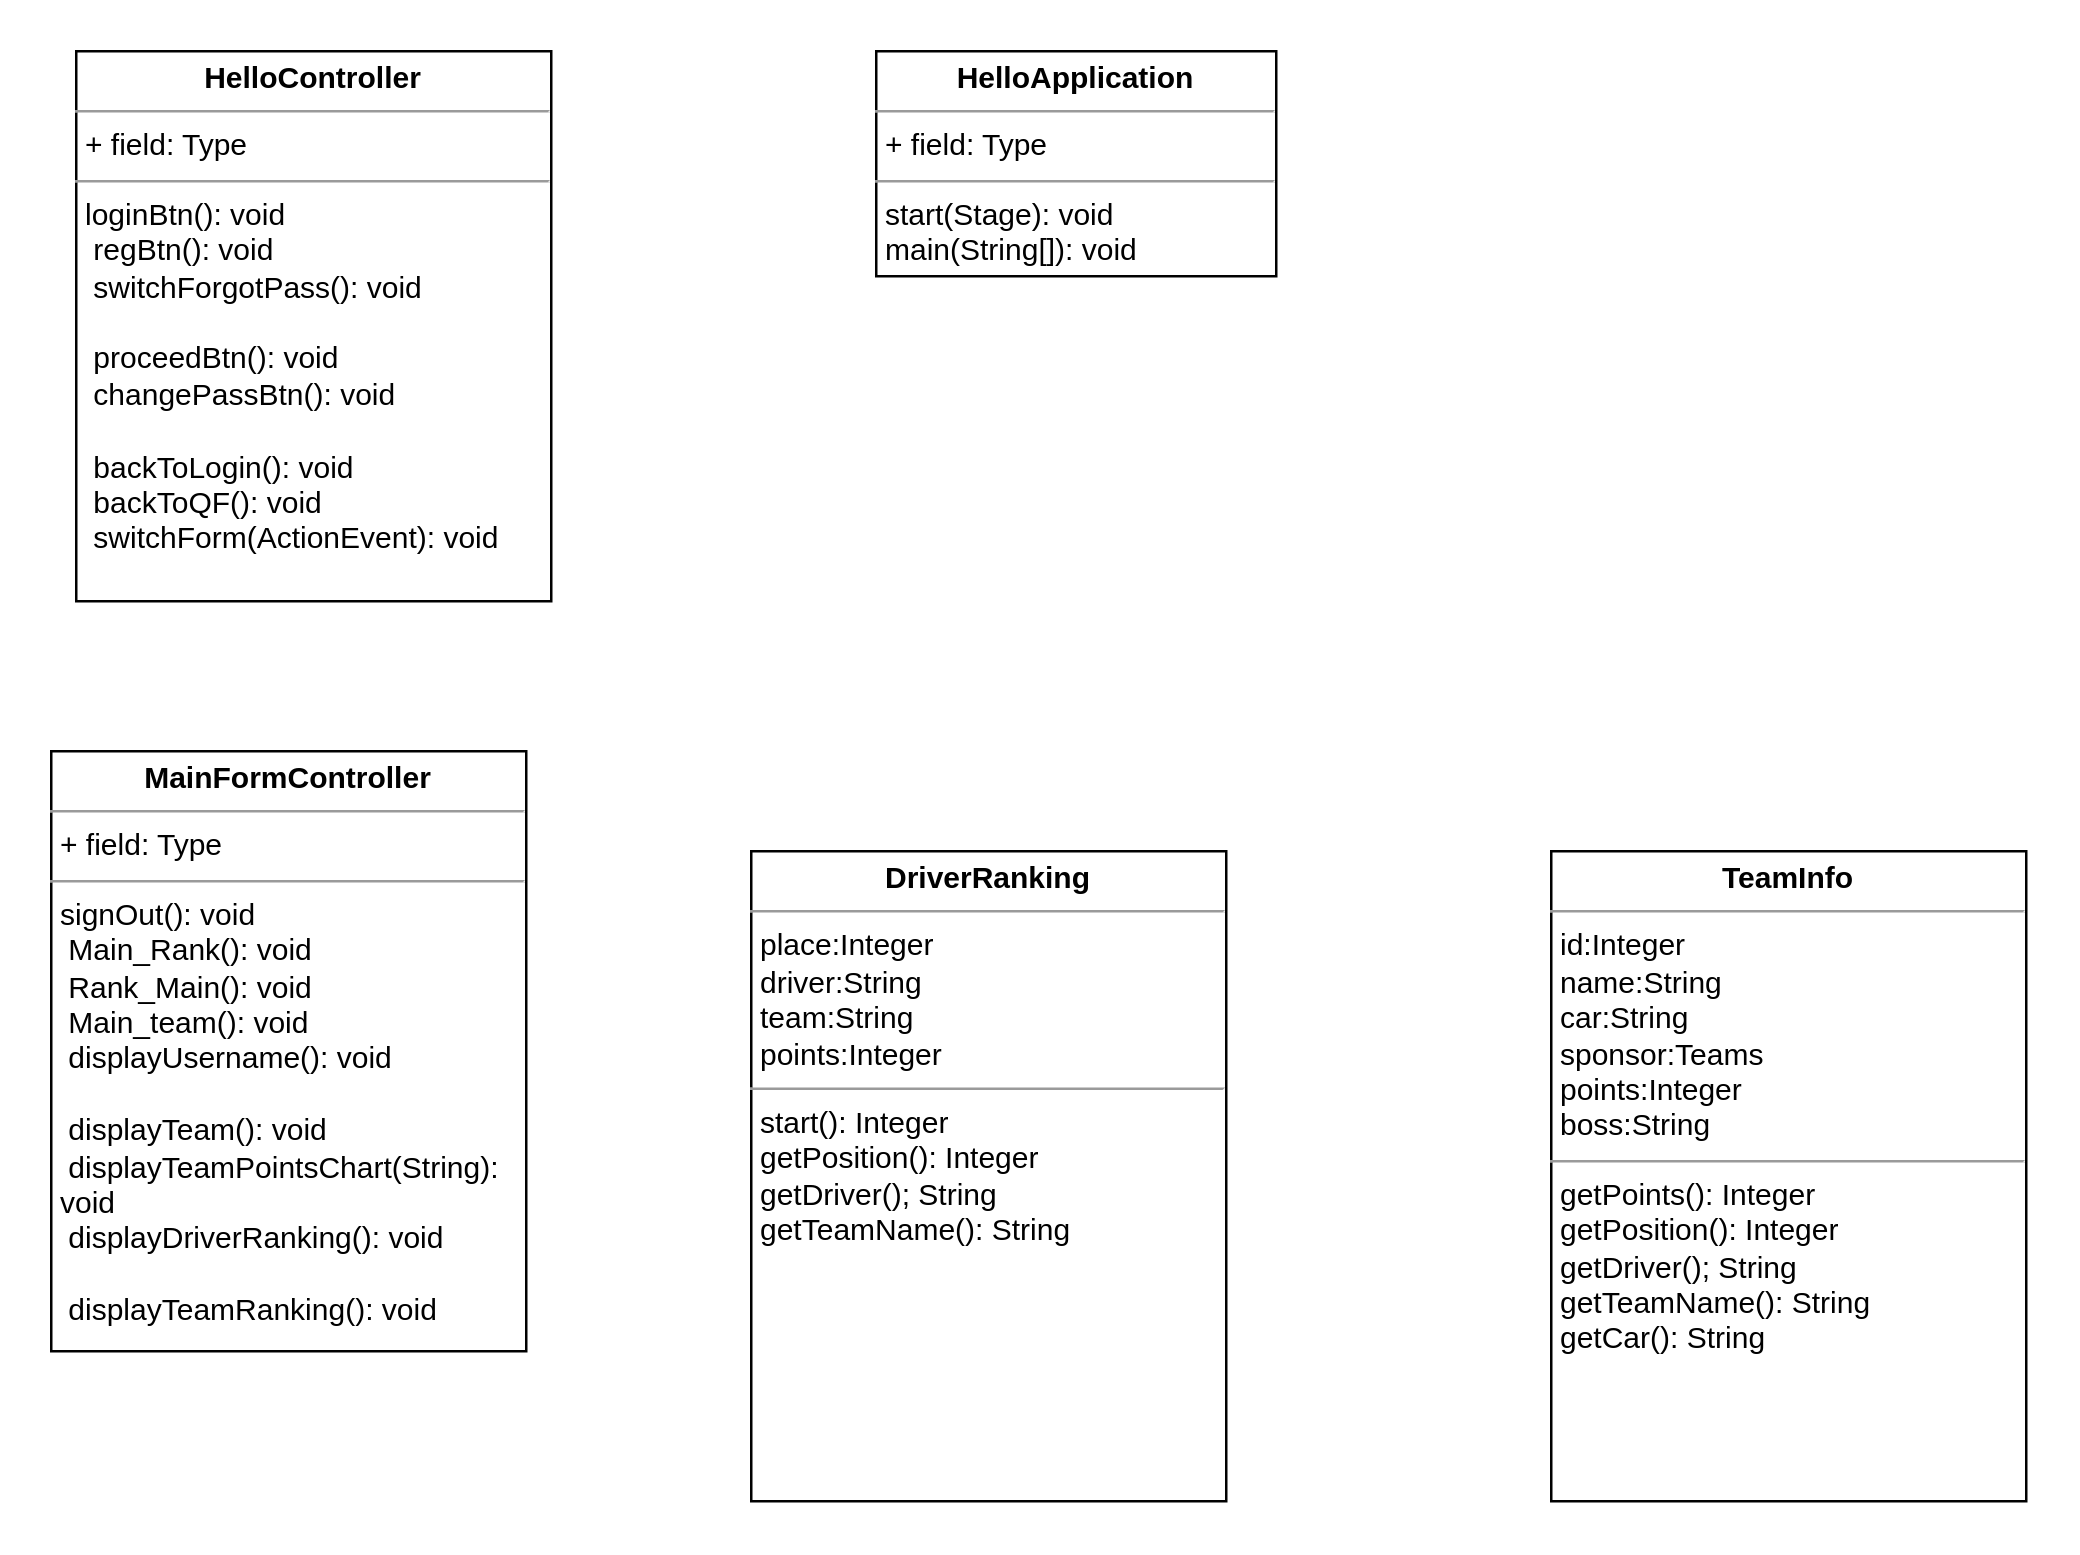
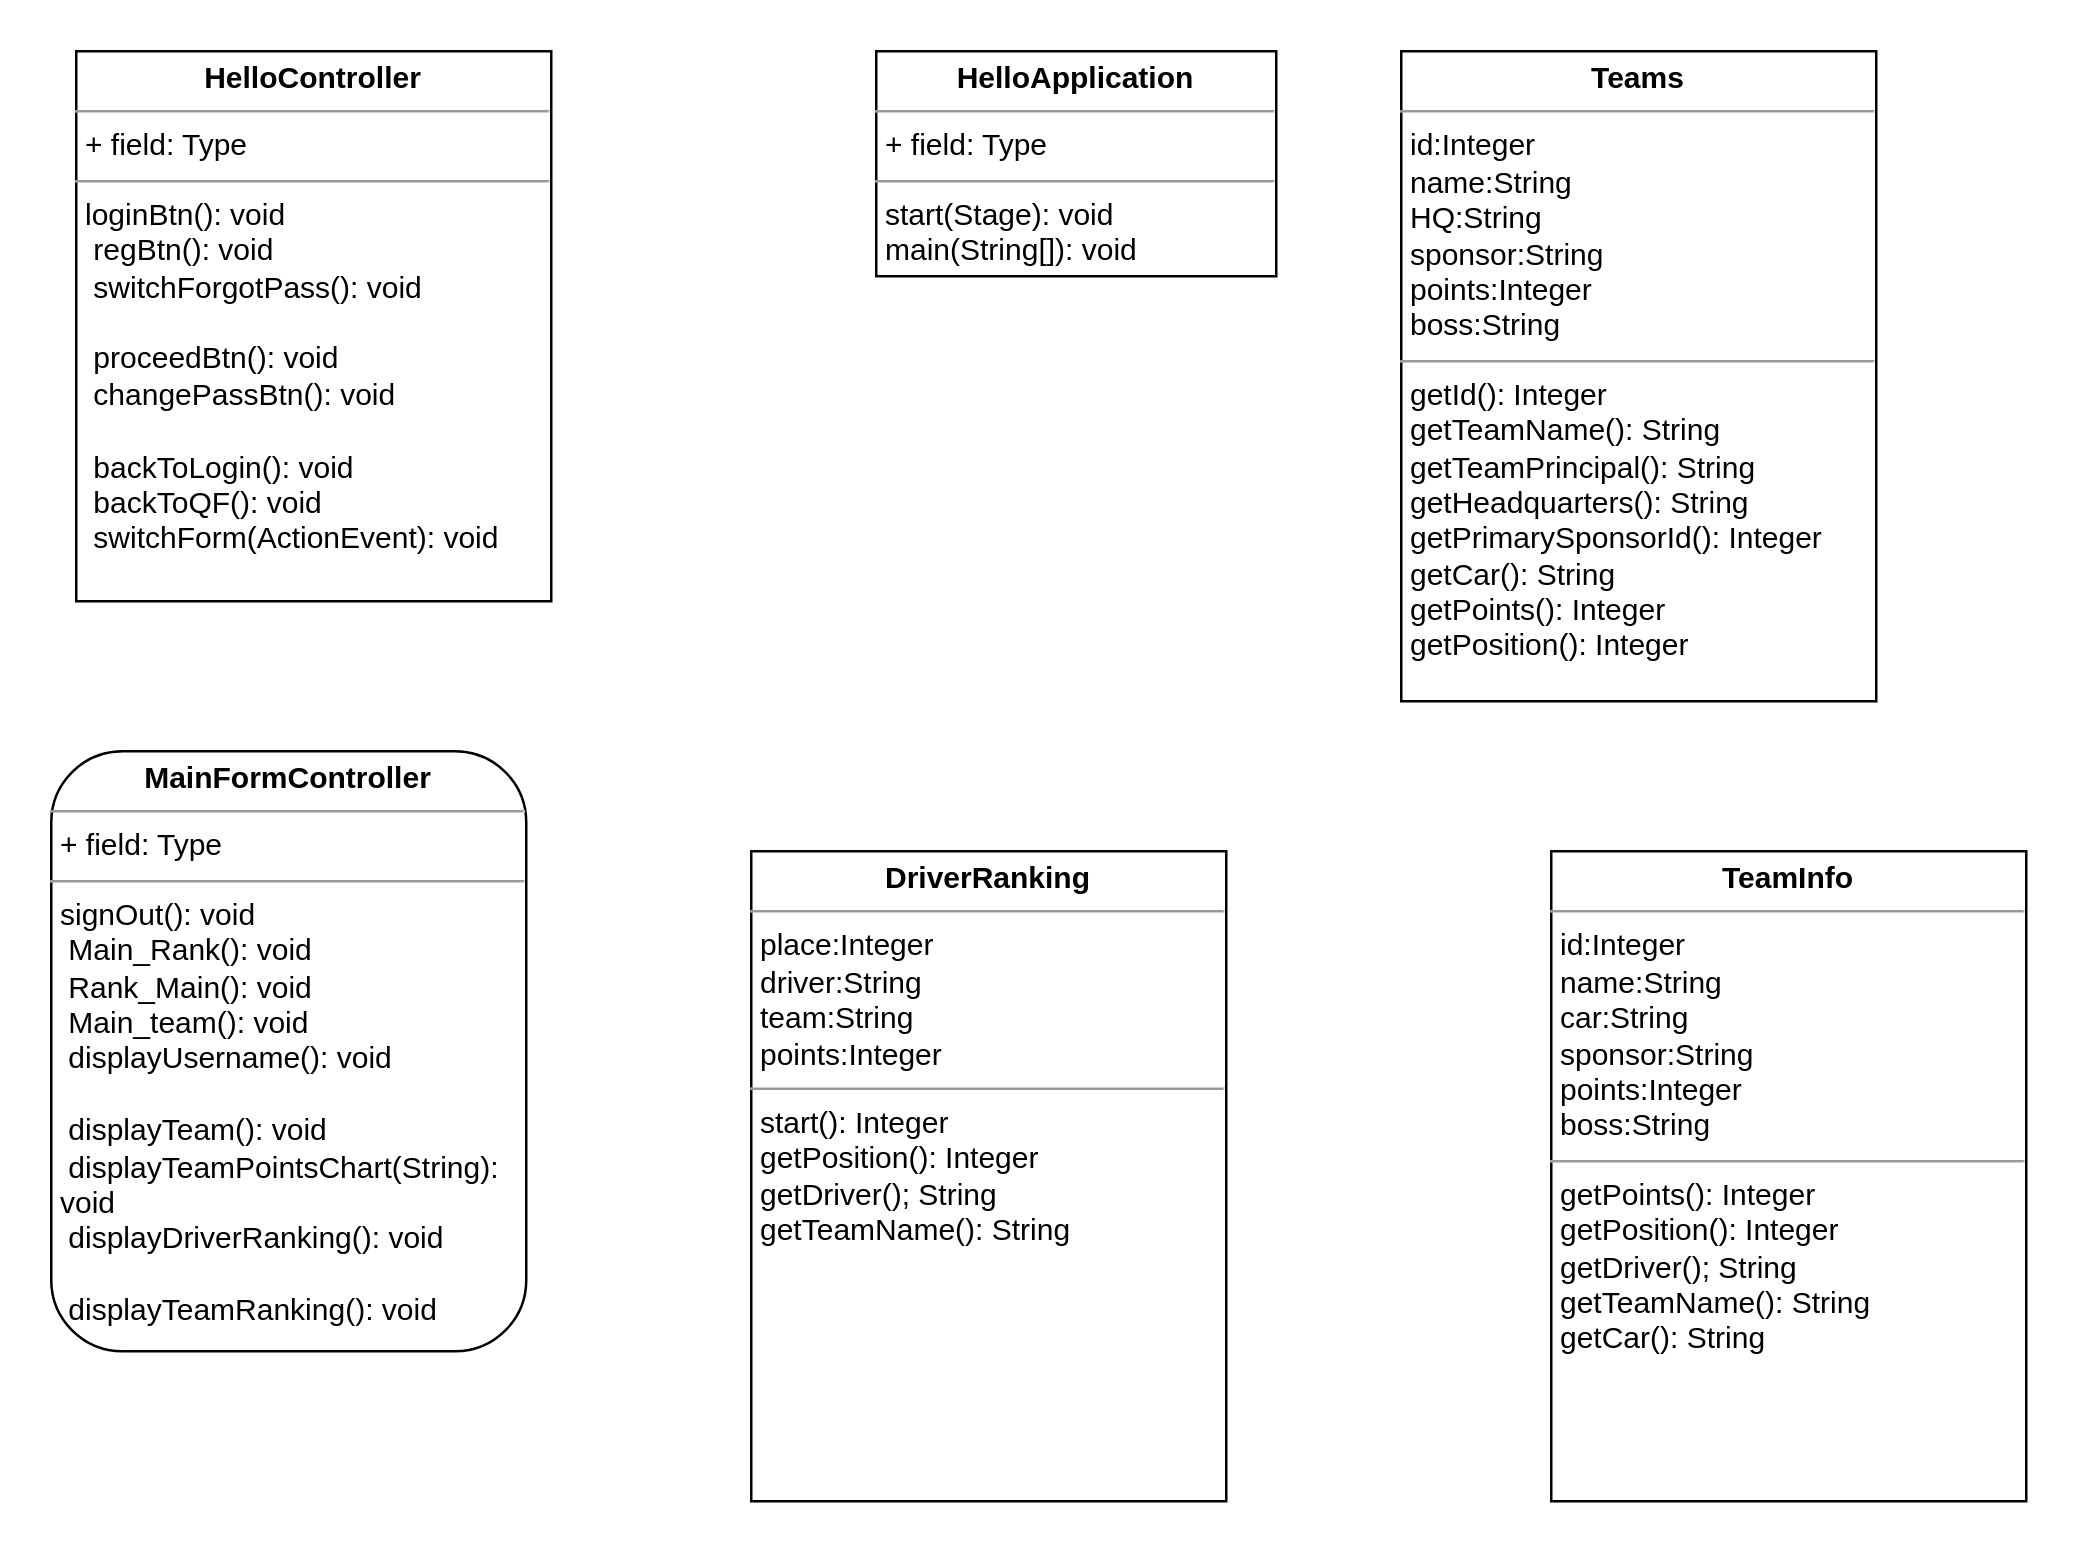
node "Teams id:Integer name:String HQ:String sponsor:String points:Integer boss:String getId(): Integer getTeamName(): String getTeamPrincipal(): String getHeadquarters(): String getPrimarySponsorId(): Integer getCar(): String getPoints(): Integer getPosition(): Integer": added
node "MainFormController + field: Type signOut(): void Main_Rank(): void Rank_Main(): void Main_team(): void displayUsername(): void displayTeam(): void displayTeamPointsChart(String): void displayDriverRanking(): void displayTeamRanking(): void initialize(URL, ResourceBundle): void": shape rectangle -> rounded rectangle
node "TeamInfo id:Integer name:String car:String sponsor:Teams points:Integer boss:String getPoints(): Integer getPosition(): Integer getDriver(); String getTeamName(): String getCar(): String": label "TeamInfo id:Integer name:String car:String sponsor:Teams points:Integer boss:String getPoints(): Integer getPosition(): Integer getDriver(); String getTeamName(): String getCar(): String" -> "TeamInfo id:Integer name:String car:String sponsor:String points:Integer boss:String getPoints(): Integer getPosition(): Integer getDriver(); String getTeamName(): String getCar(): String"
